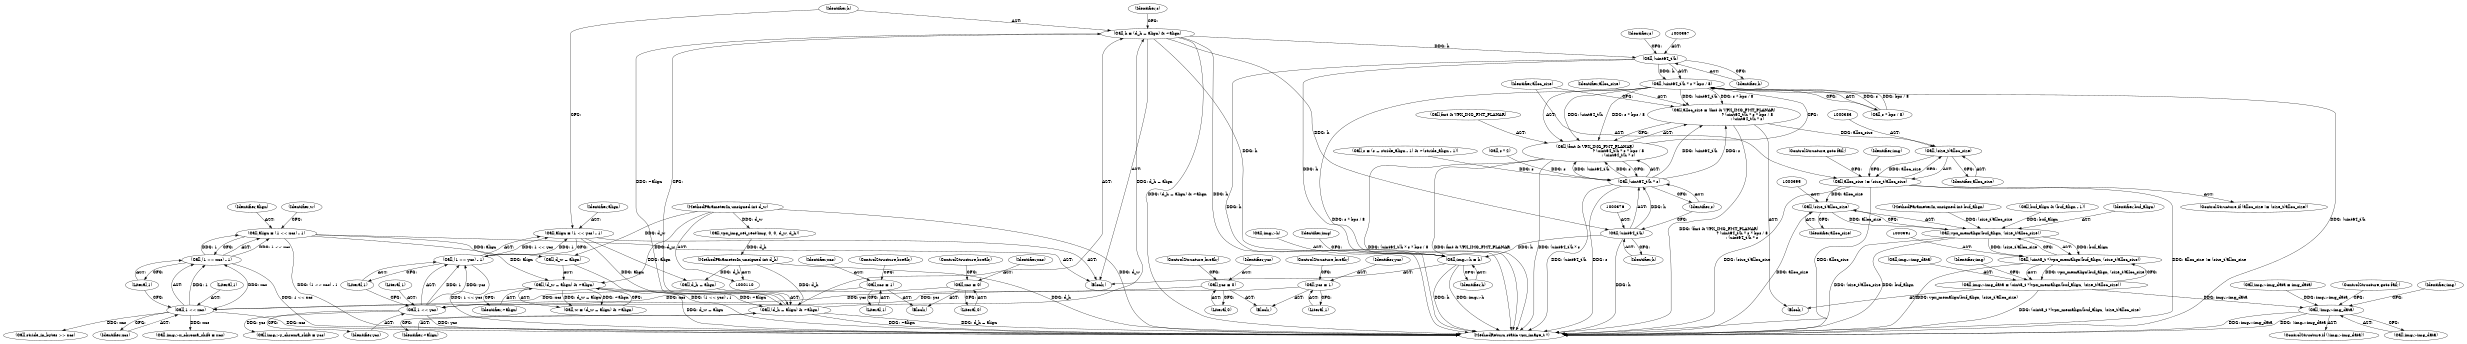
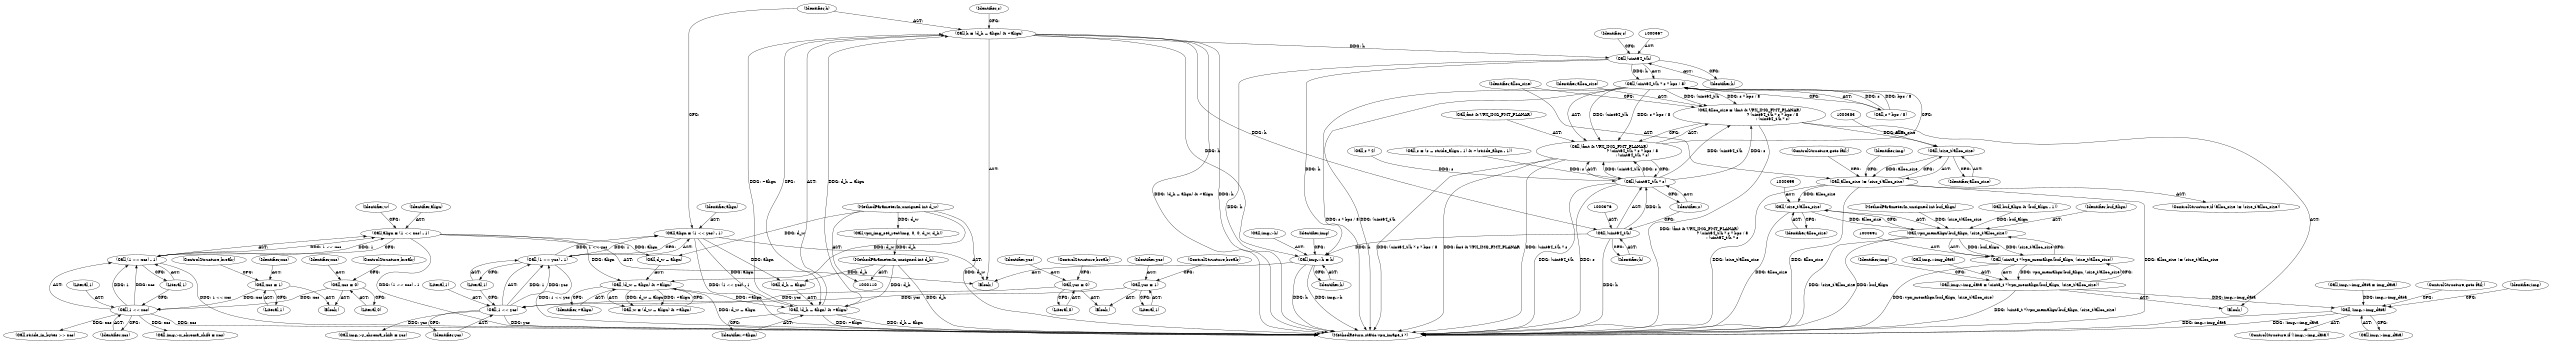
edge "(Call,d_w + align)" -> "(MethodReturn,static vpx_image_t *)": now "(Call,align = (1 << ycs) - 1)" -> "(MethodReturn,static vpx_image_t *)"
